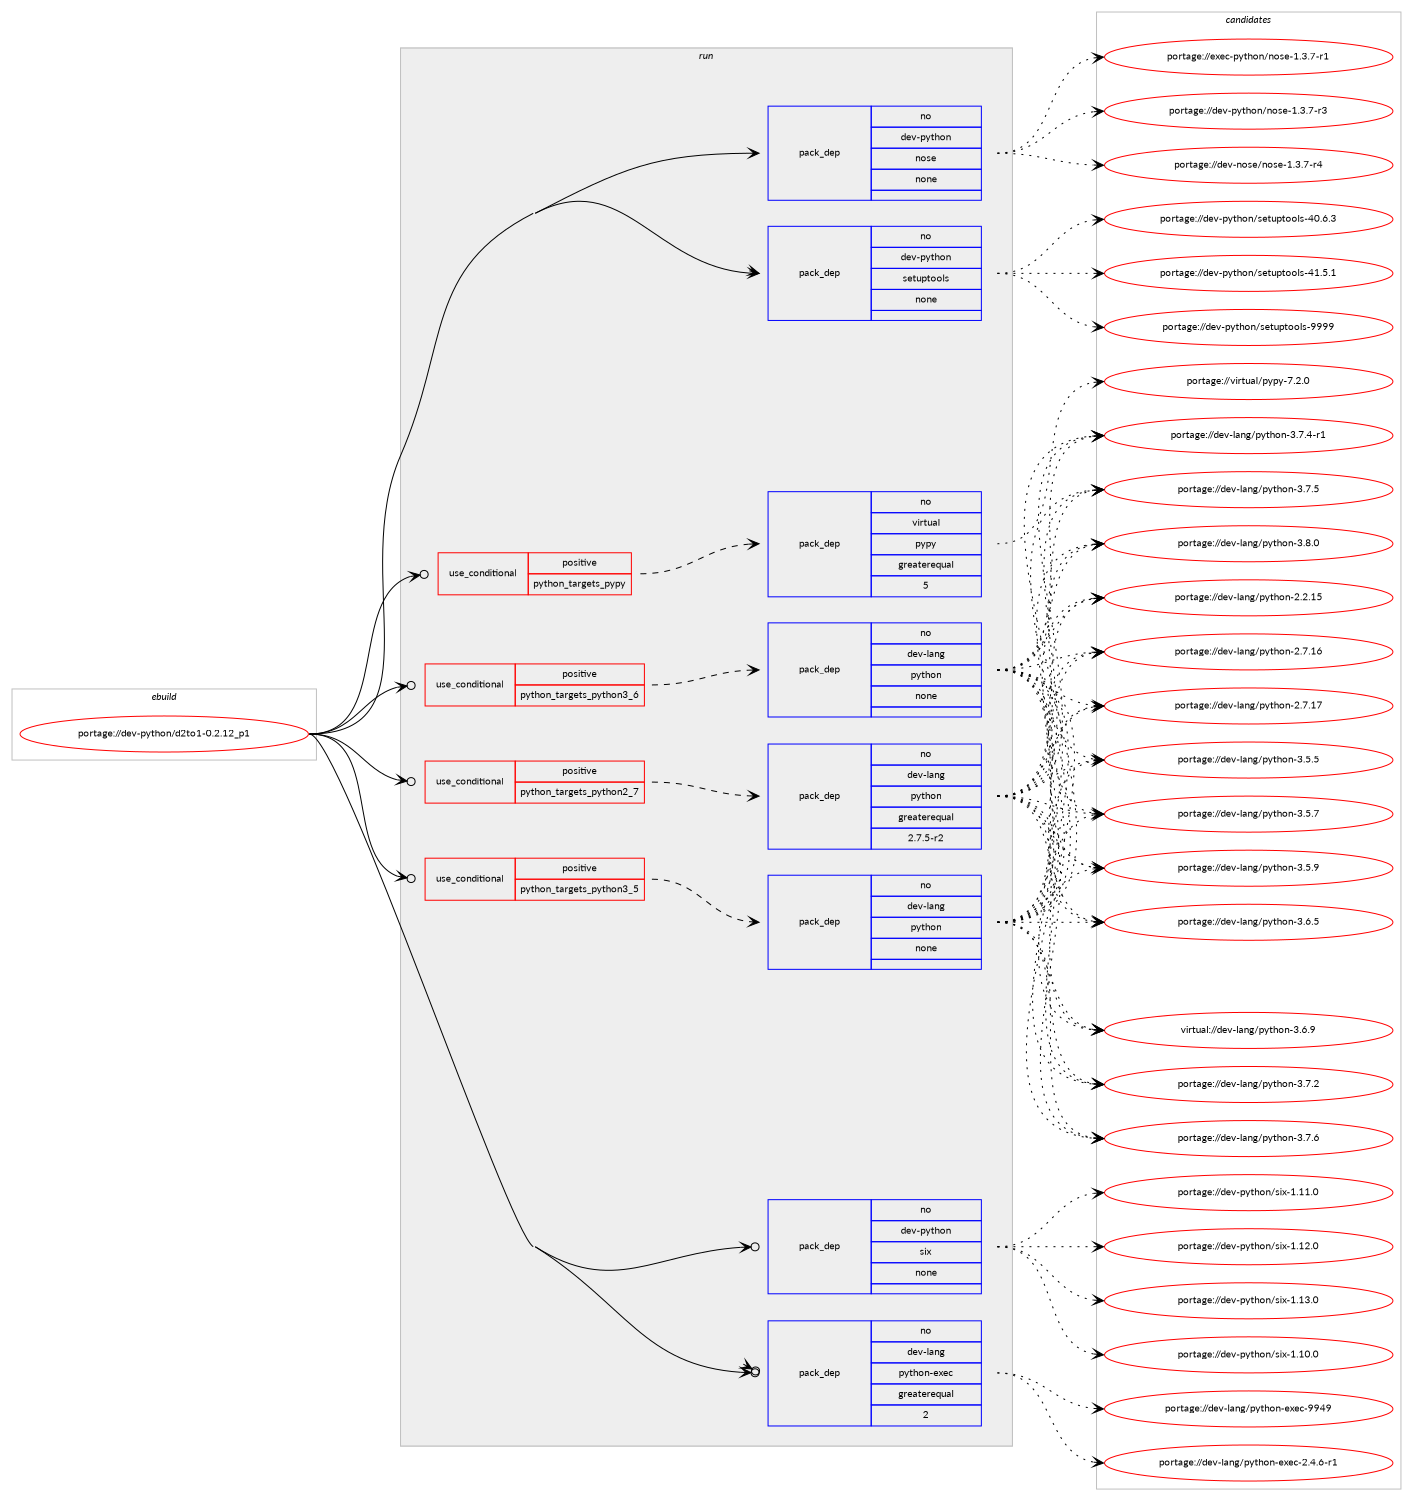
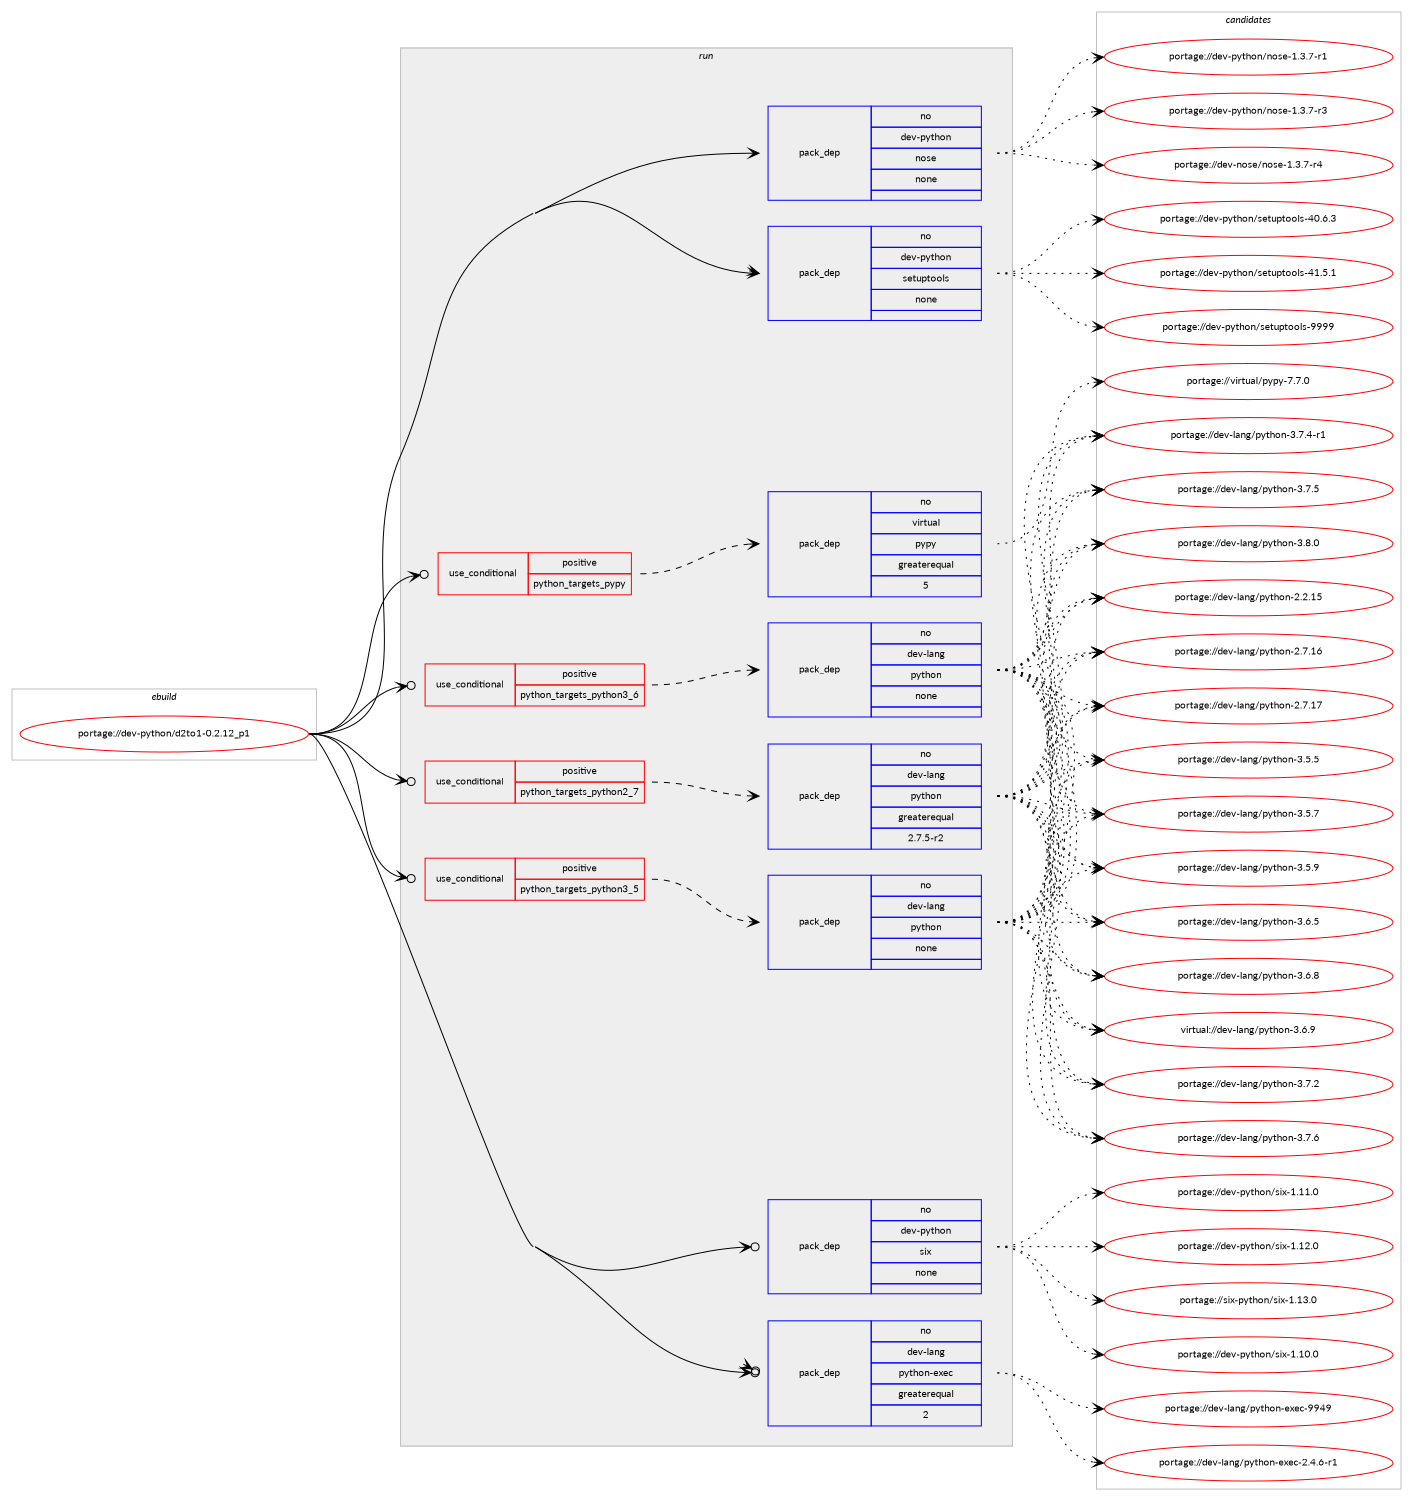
node "portage://exec-python/nose-1.3.7-r1": label "portage://exec-python/nose-1.3.7-r1" -> "portage://dev-python/nose-1.3.7-r1"
node "portage://virtual/pypy-7.2.0": label "portage://virtual/pypy-7.2.0" -> "portage://virtual/pypy-7.7.0"
node "portage://dev-lang/python-3.6.8": added
node "portage://dev-python/six-1.13.0": label "portage://dev-python/six-1.13.0" -> "portage://six-python/six-1.13.0"
